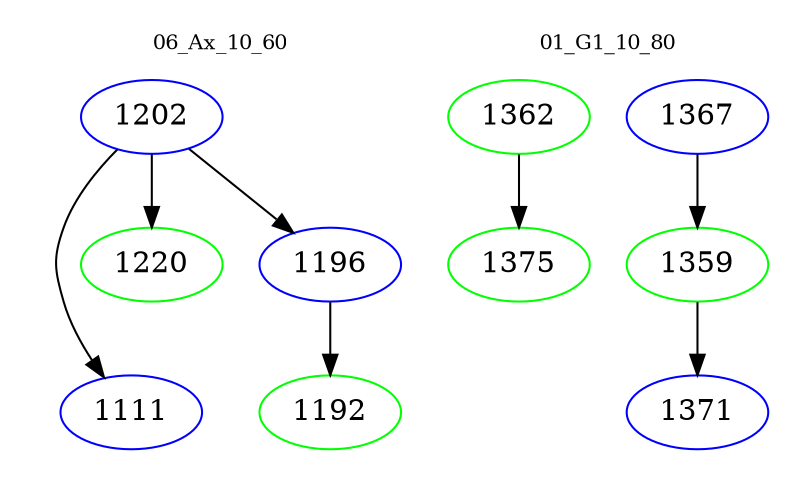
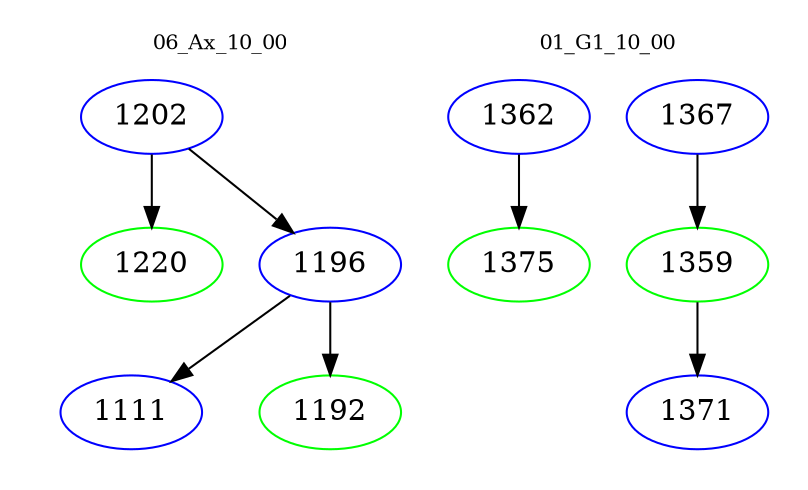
cluster "06_Ax_10_60": label "06_Ax_10_60" -> "06_Ax_10_00"
cluster "01_G1_10_80": label "01_G1_10_80" -> "01_G1_10_00"
node "1362": color green -> blue
edge "1202" -> "1111": now "1196" -> "1111"
